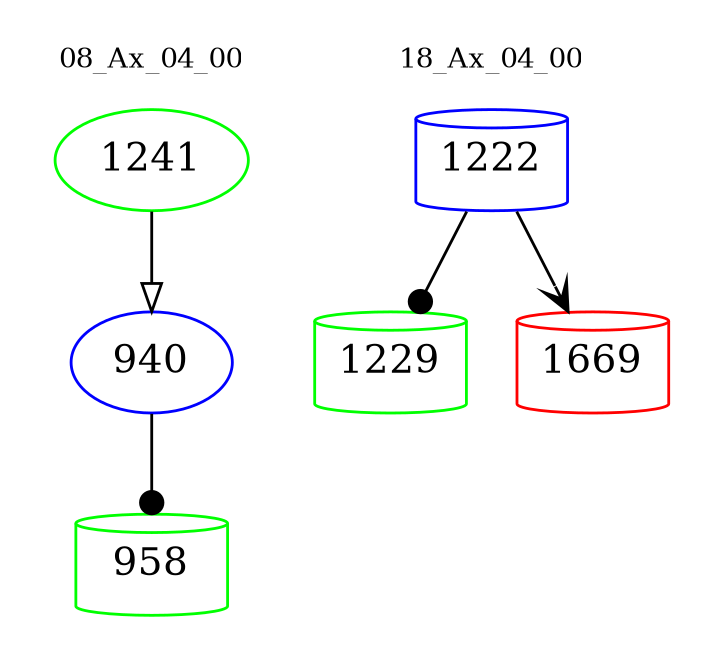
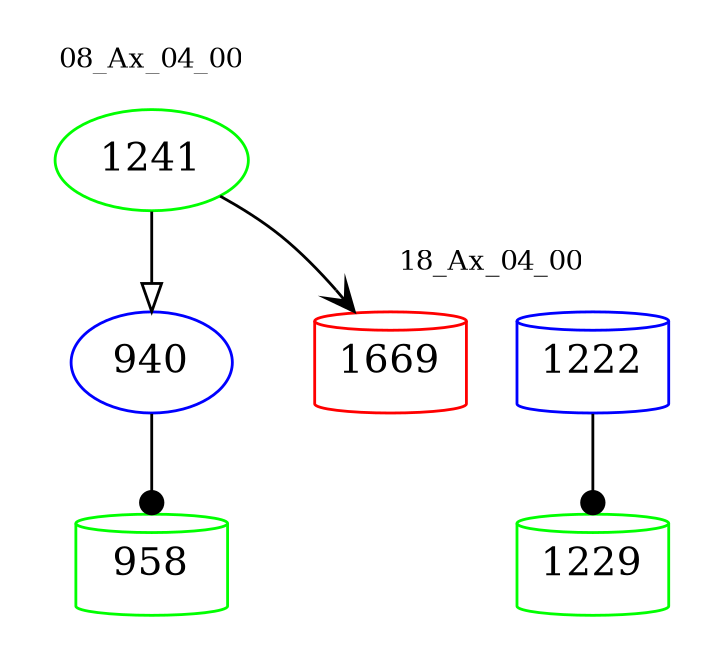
edge "1222" -> "1669": now "1241" -> "1669"
